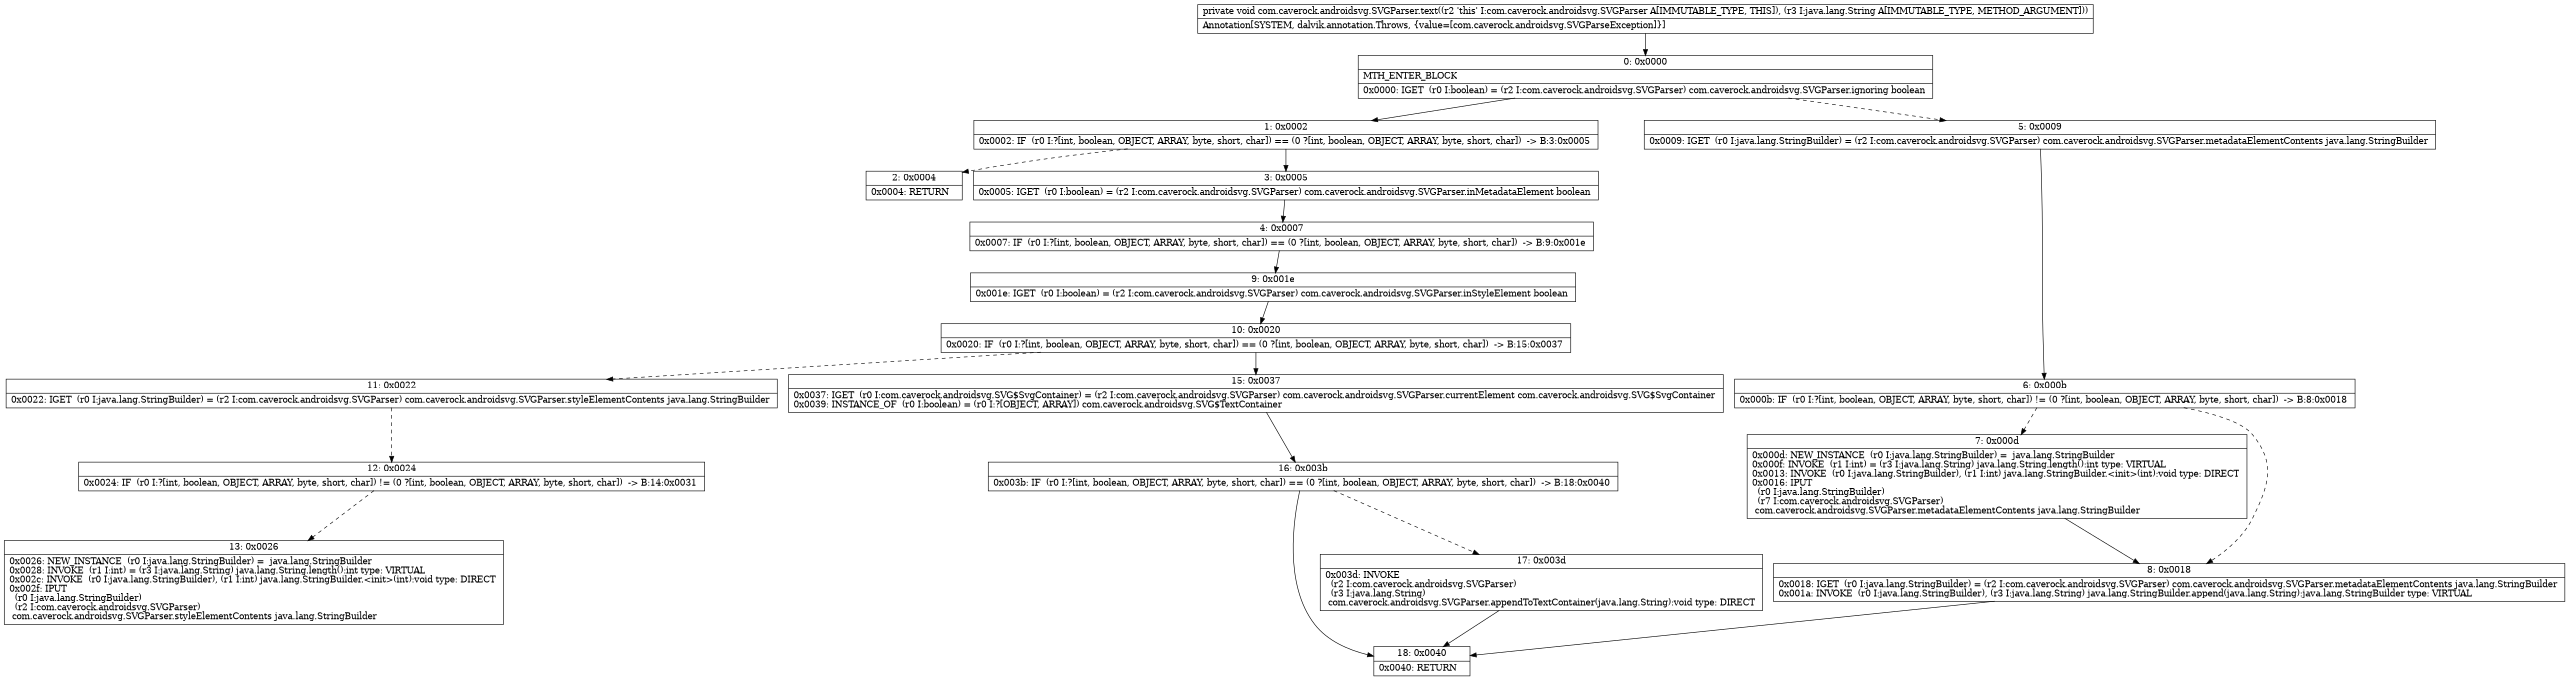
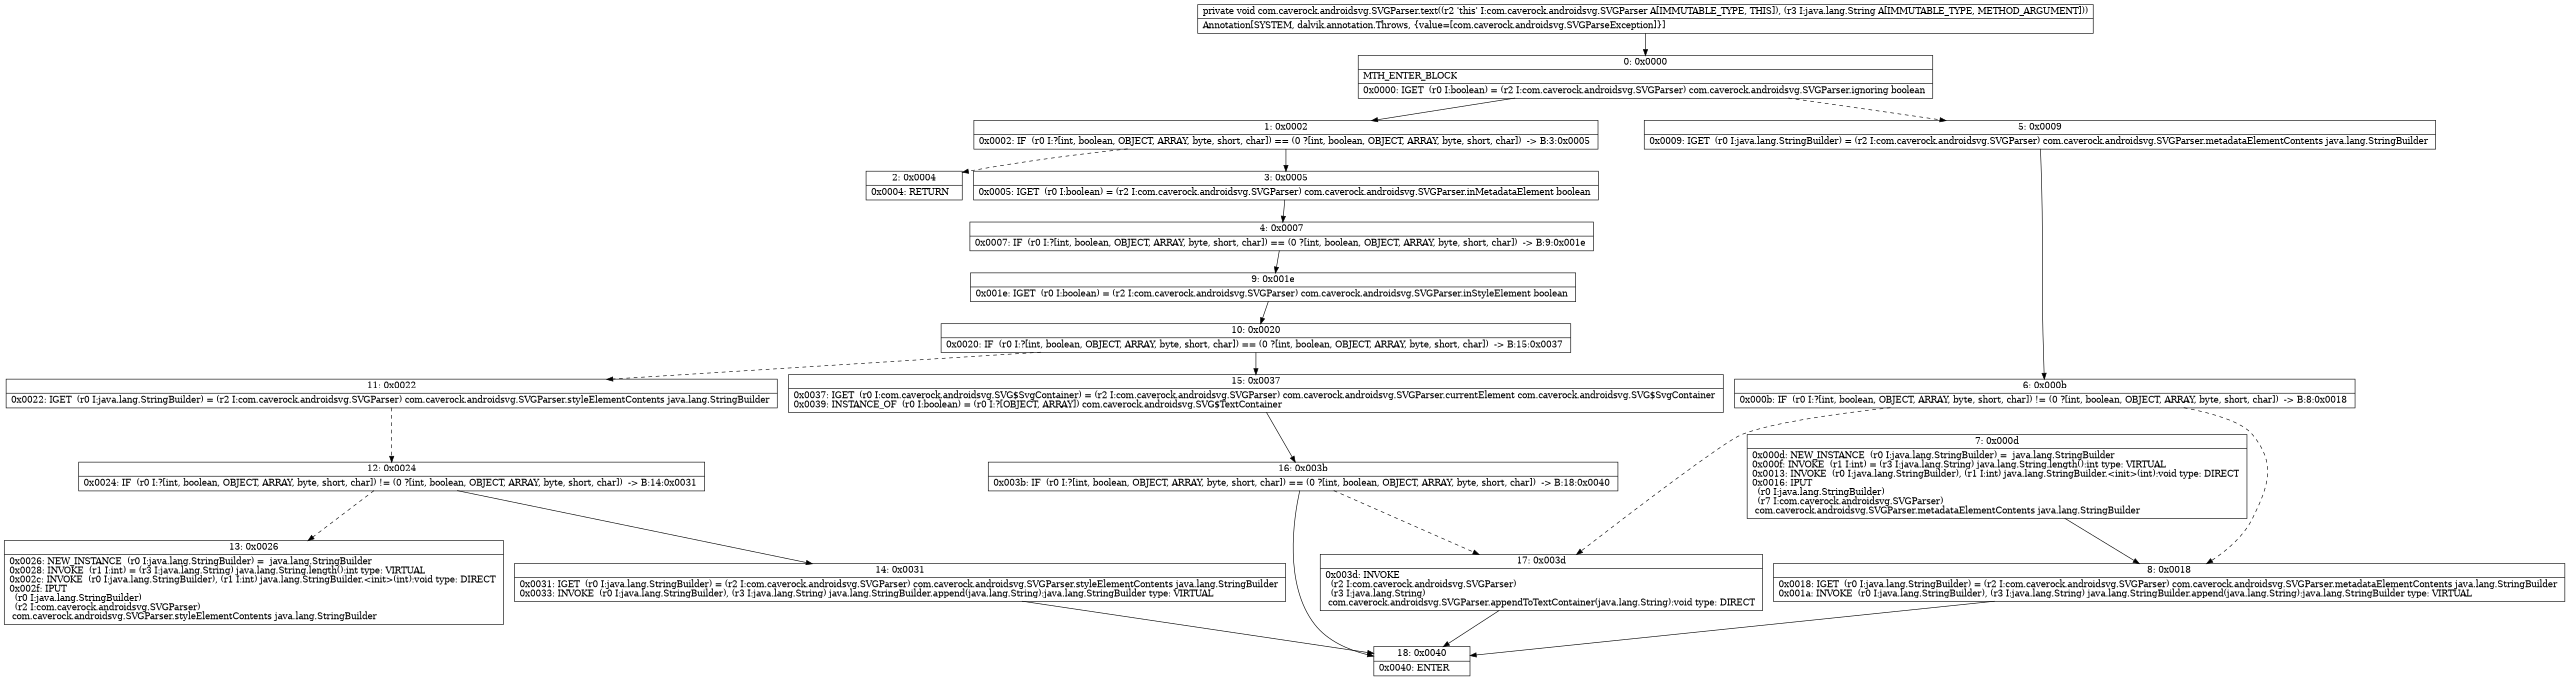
edge "6: 0x000b" -> "7: 0x000d": now "6: 0x000b" -> "17: 0x003d"
node "14: 0x0031": added
node "18: 0x0040": text "0x0040: RETURN" -> "0x0040: ENTER"
